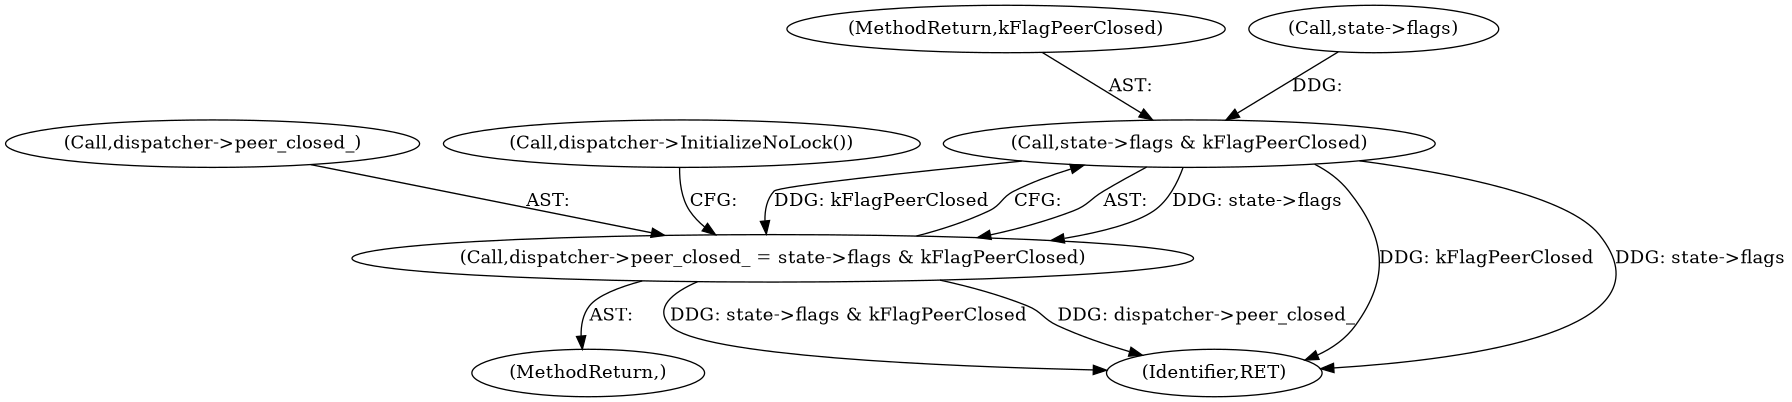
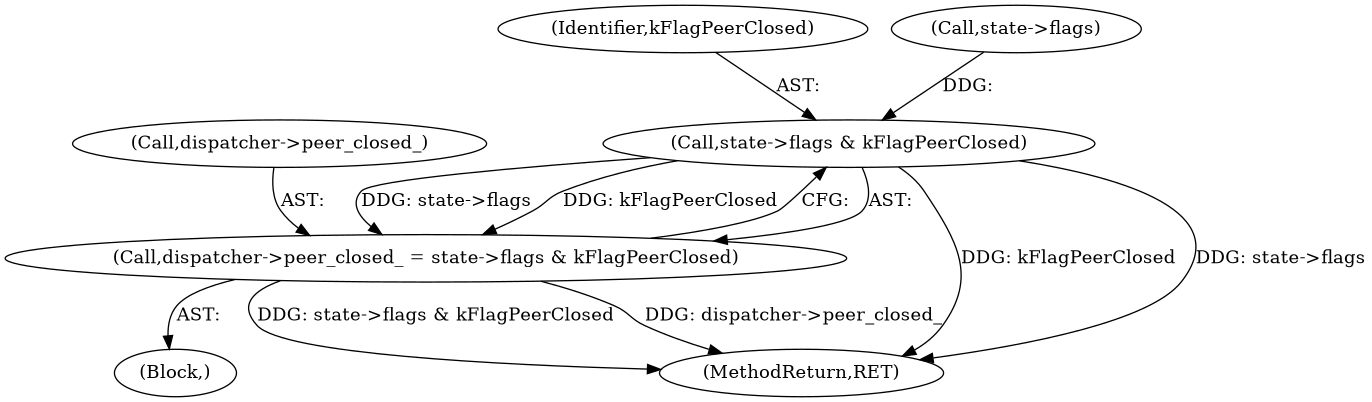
node "(MethodReturn,kFlagPeerClosed)": label "(MethodReturn,kFlagPeerClosed)" -> "(Identifier,kFlagPeerClosed)"
node "(Call,dispatcher->InitializeNoLock())": removed
node "(MethodReturn,)": label "(MethodReturn,)" -> "(Block,)"
node "(Identifier,RET)": label "(Identifier,RET)" -> "(MethodReturn,RET)"
